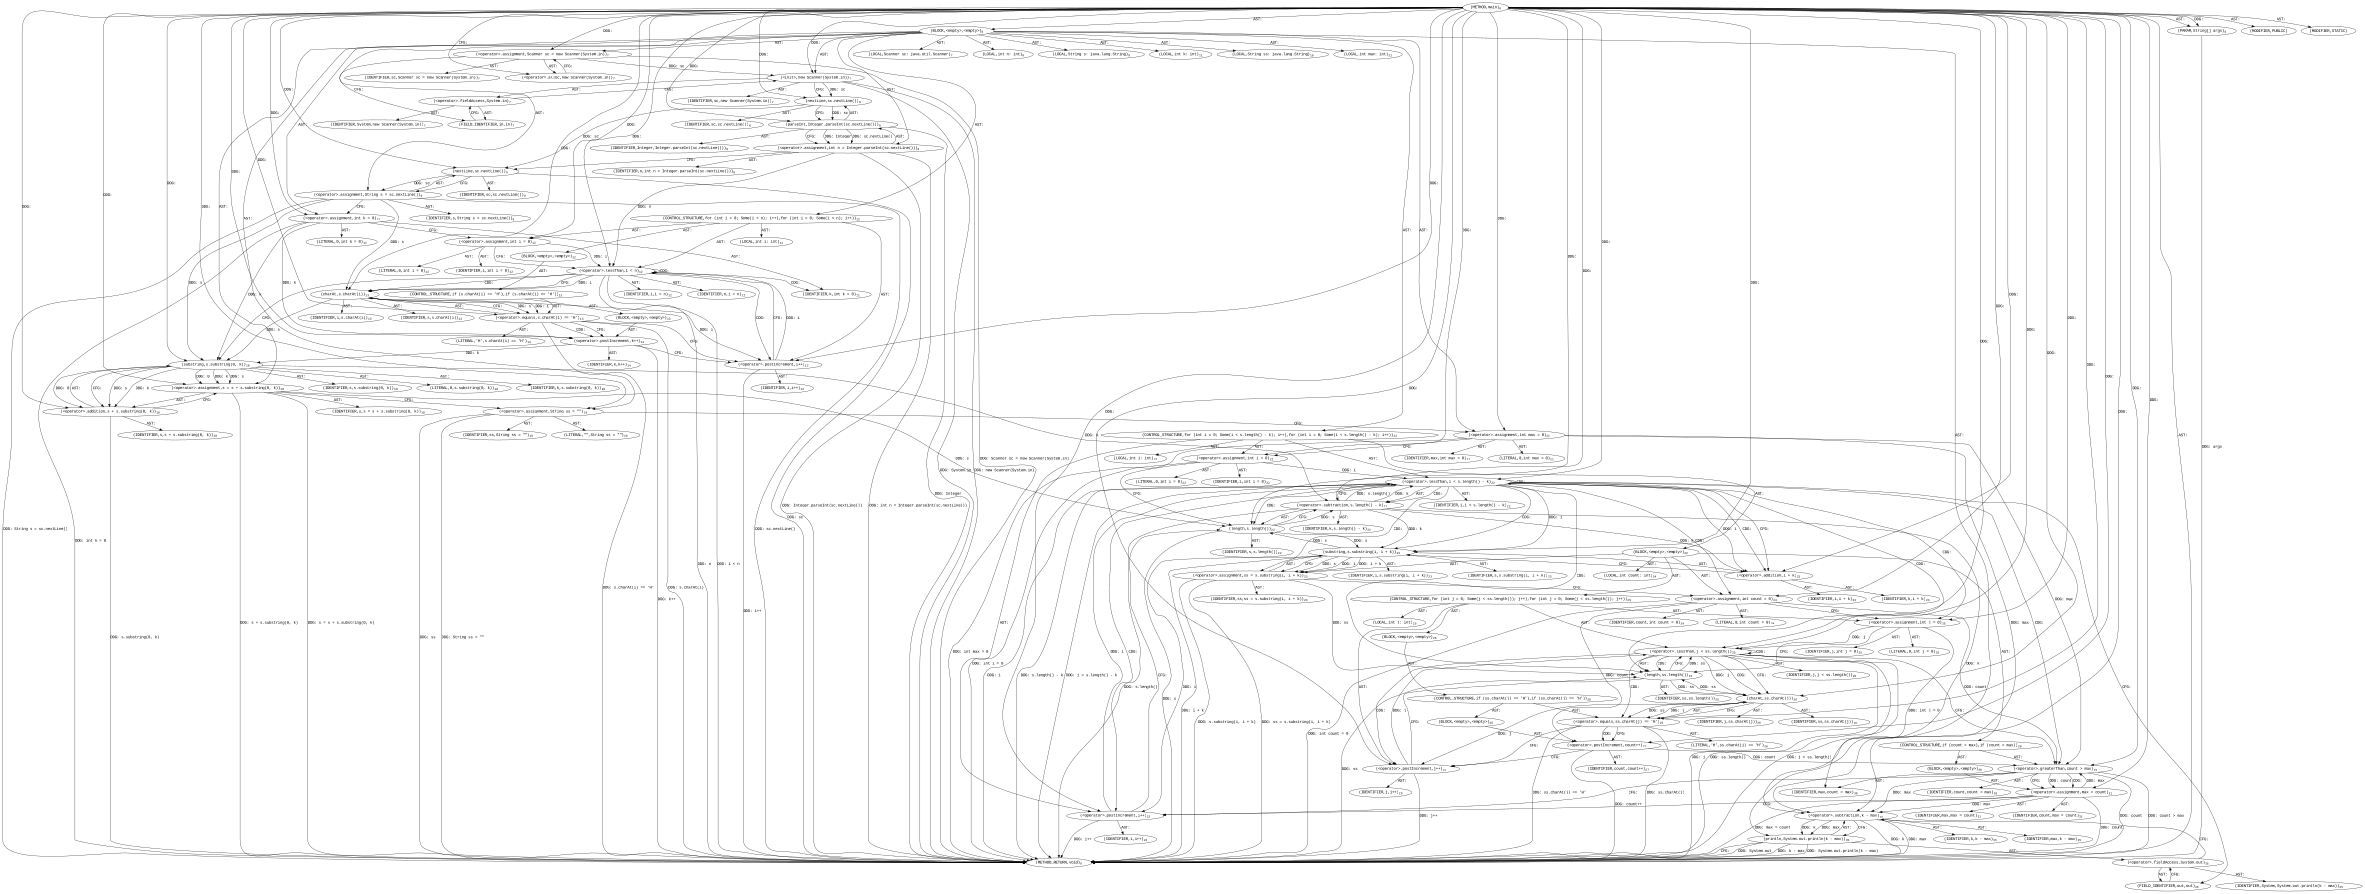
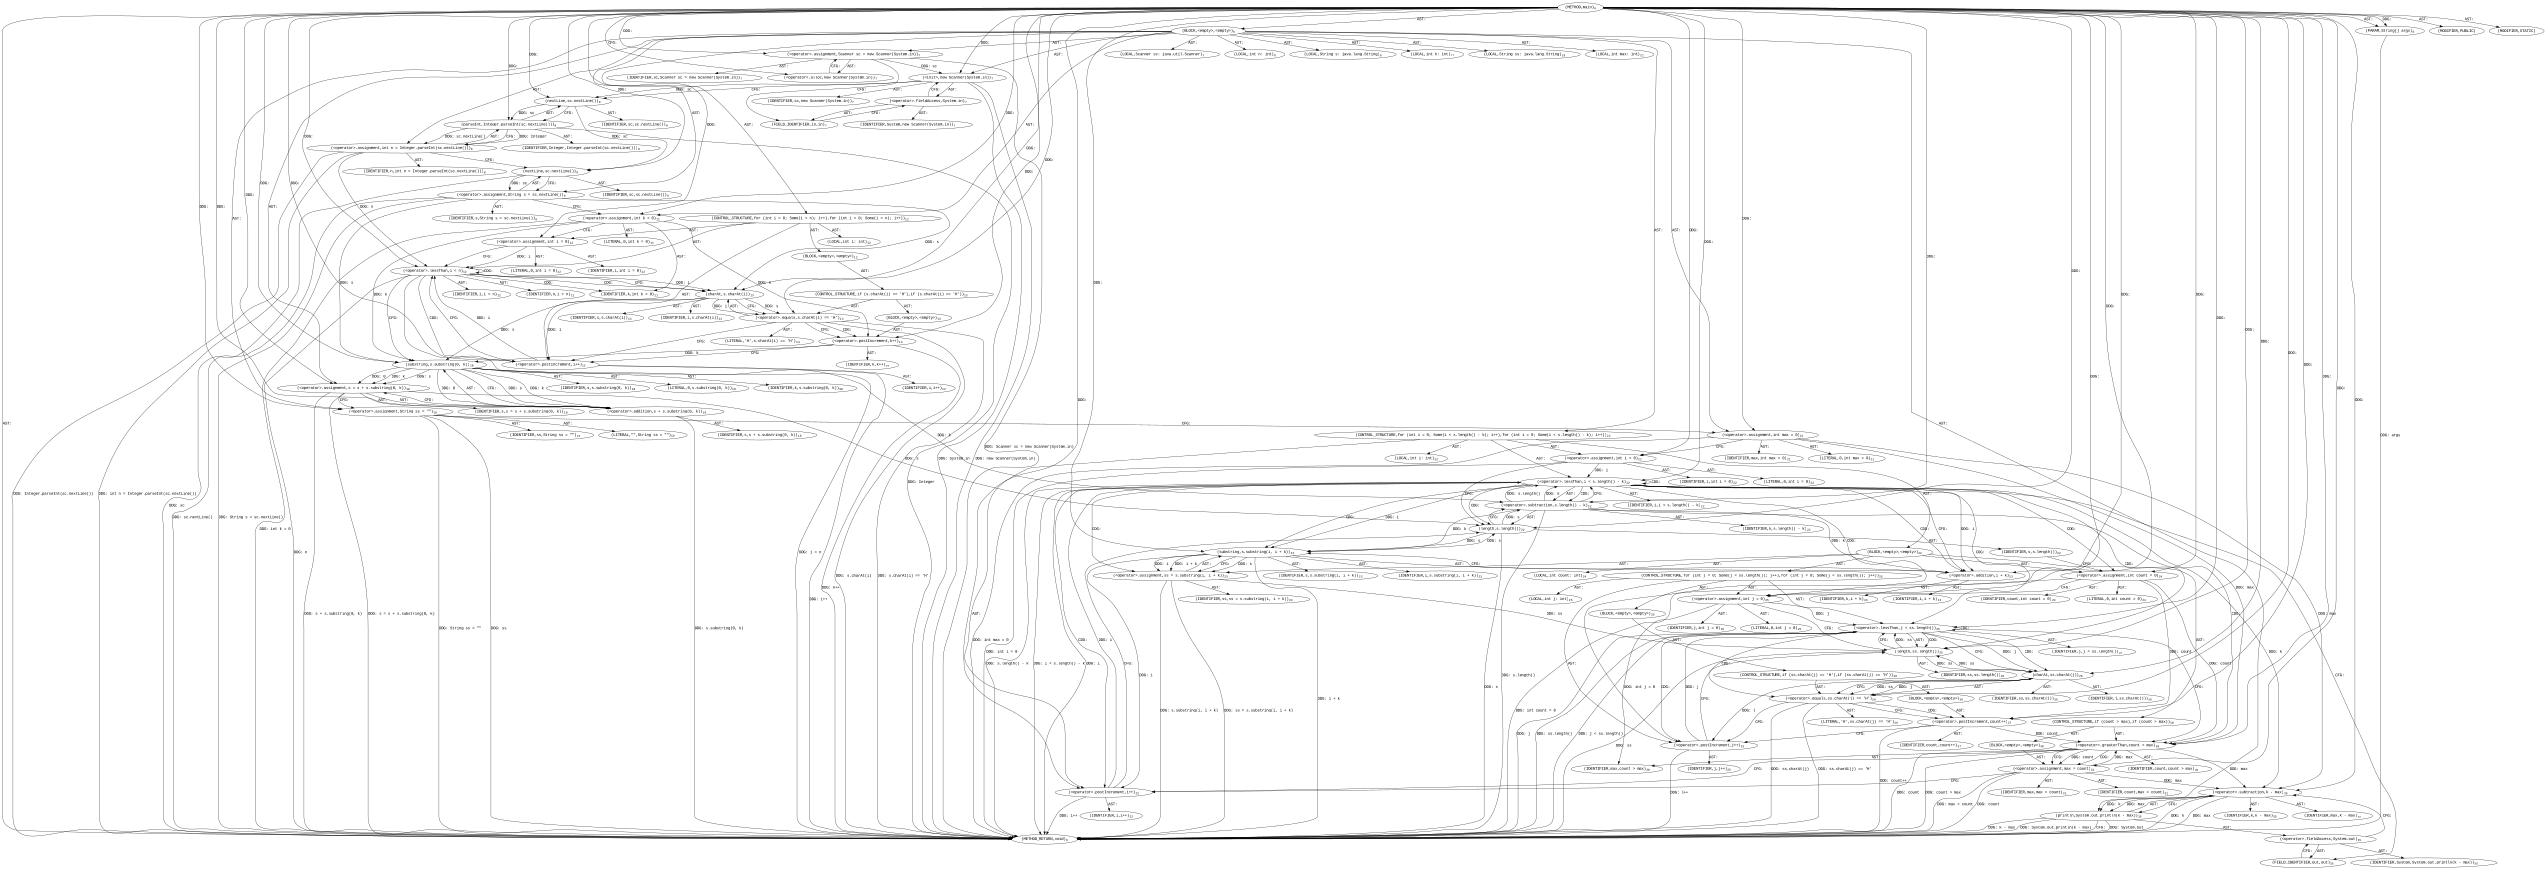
edge "(<operator>.assignment,ss = s.substring(i, i + k))" -> "(<operator>.assignment,int count = 0)": now "(IDENTIFIER,s,s.length())" -> "(<operator>.assignment,int count = 0)"
